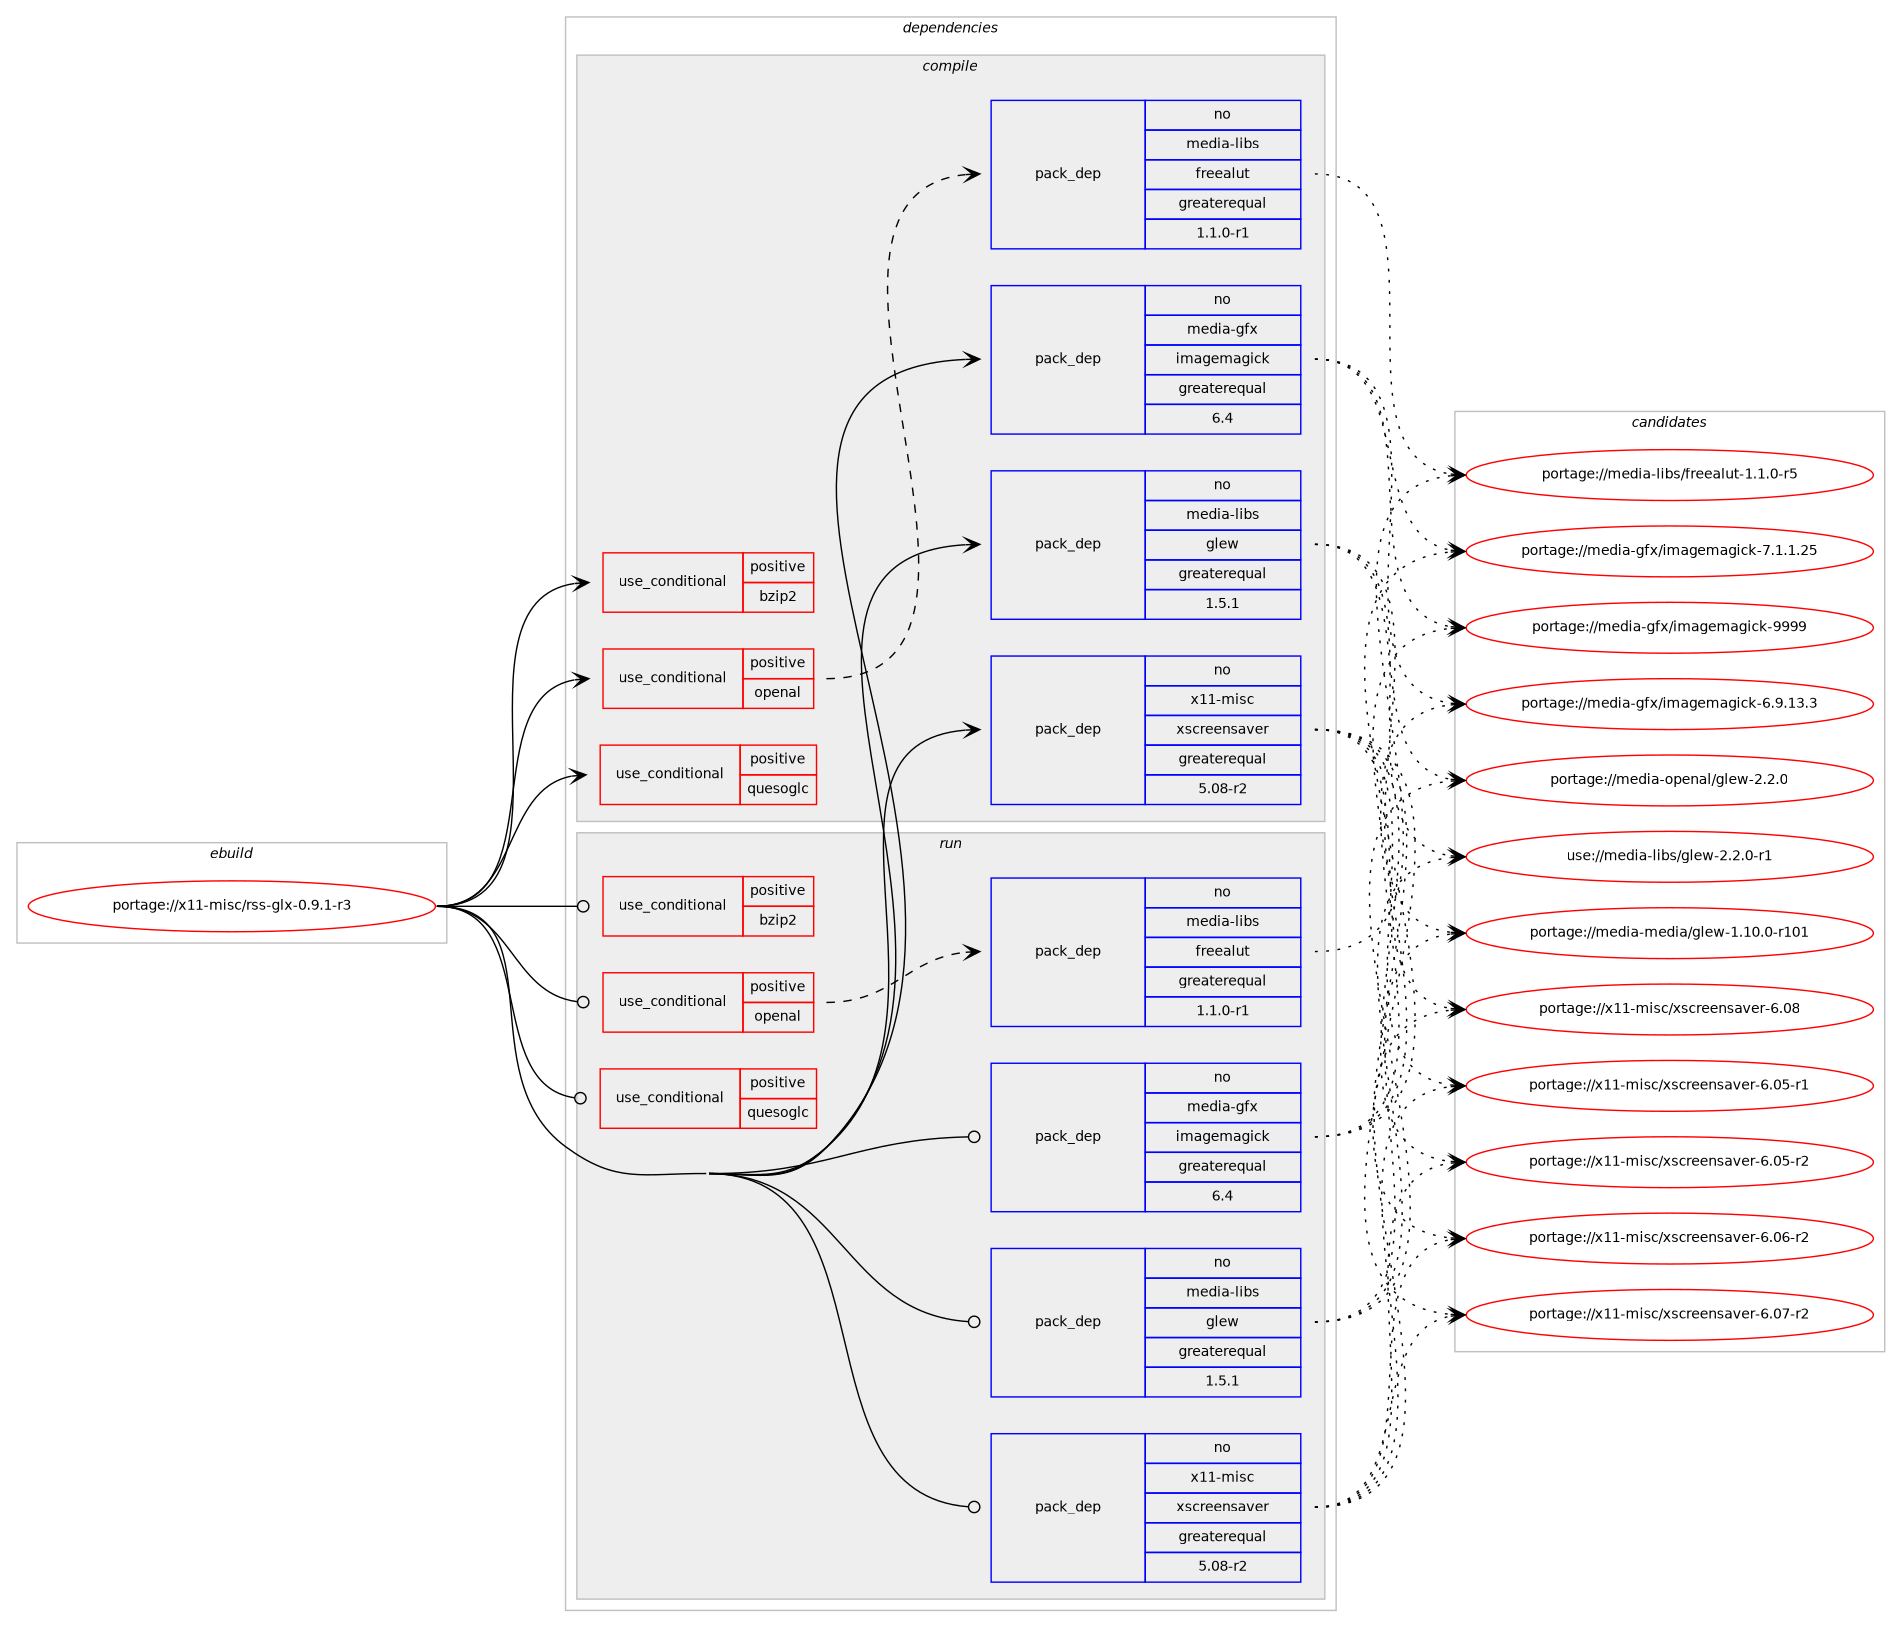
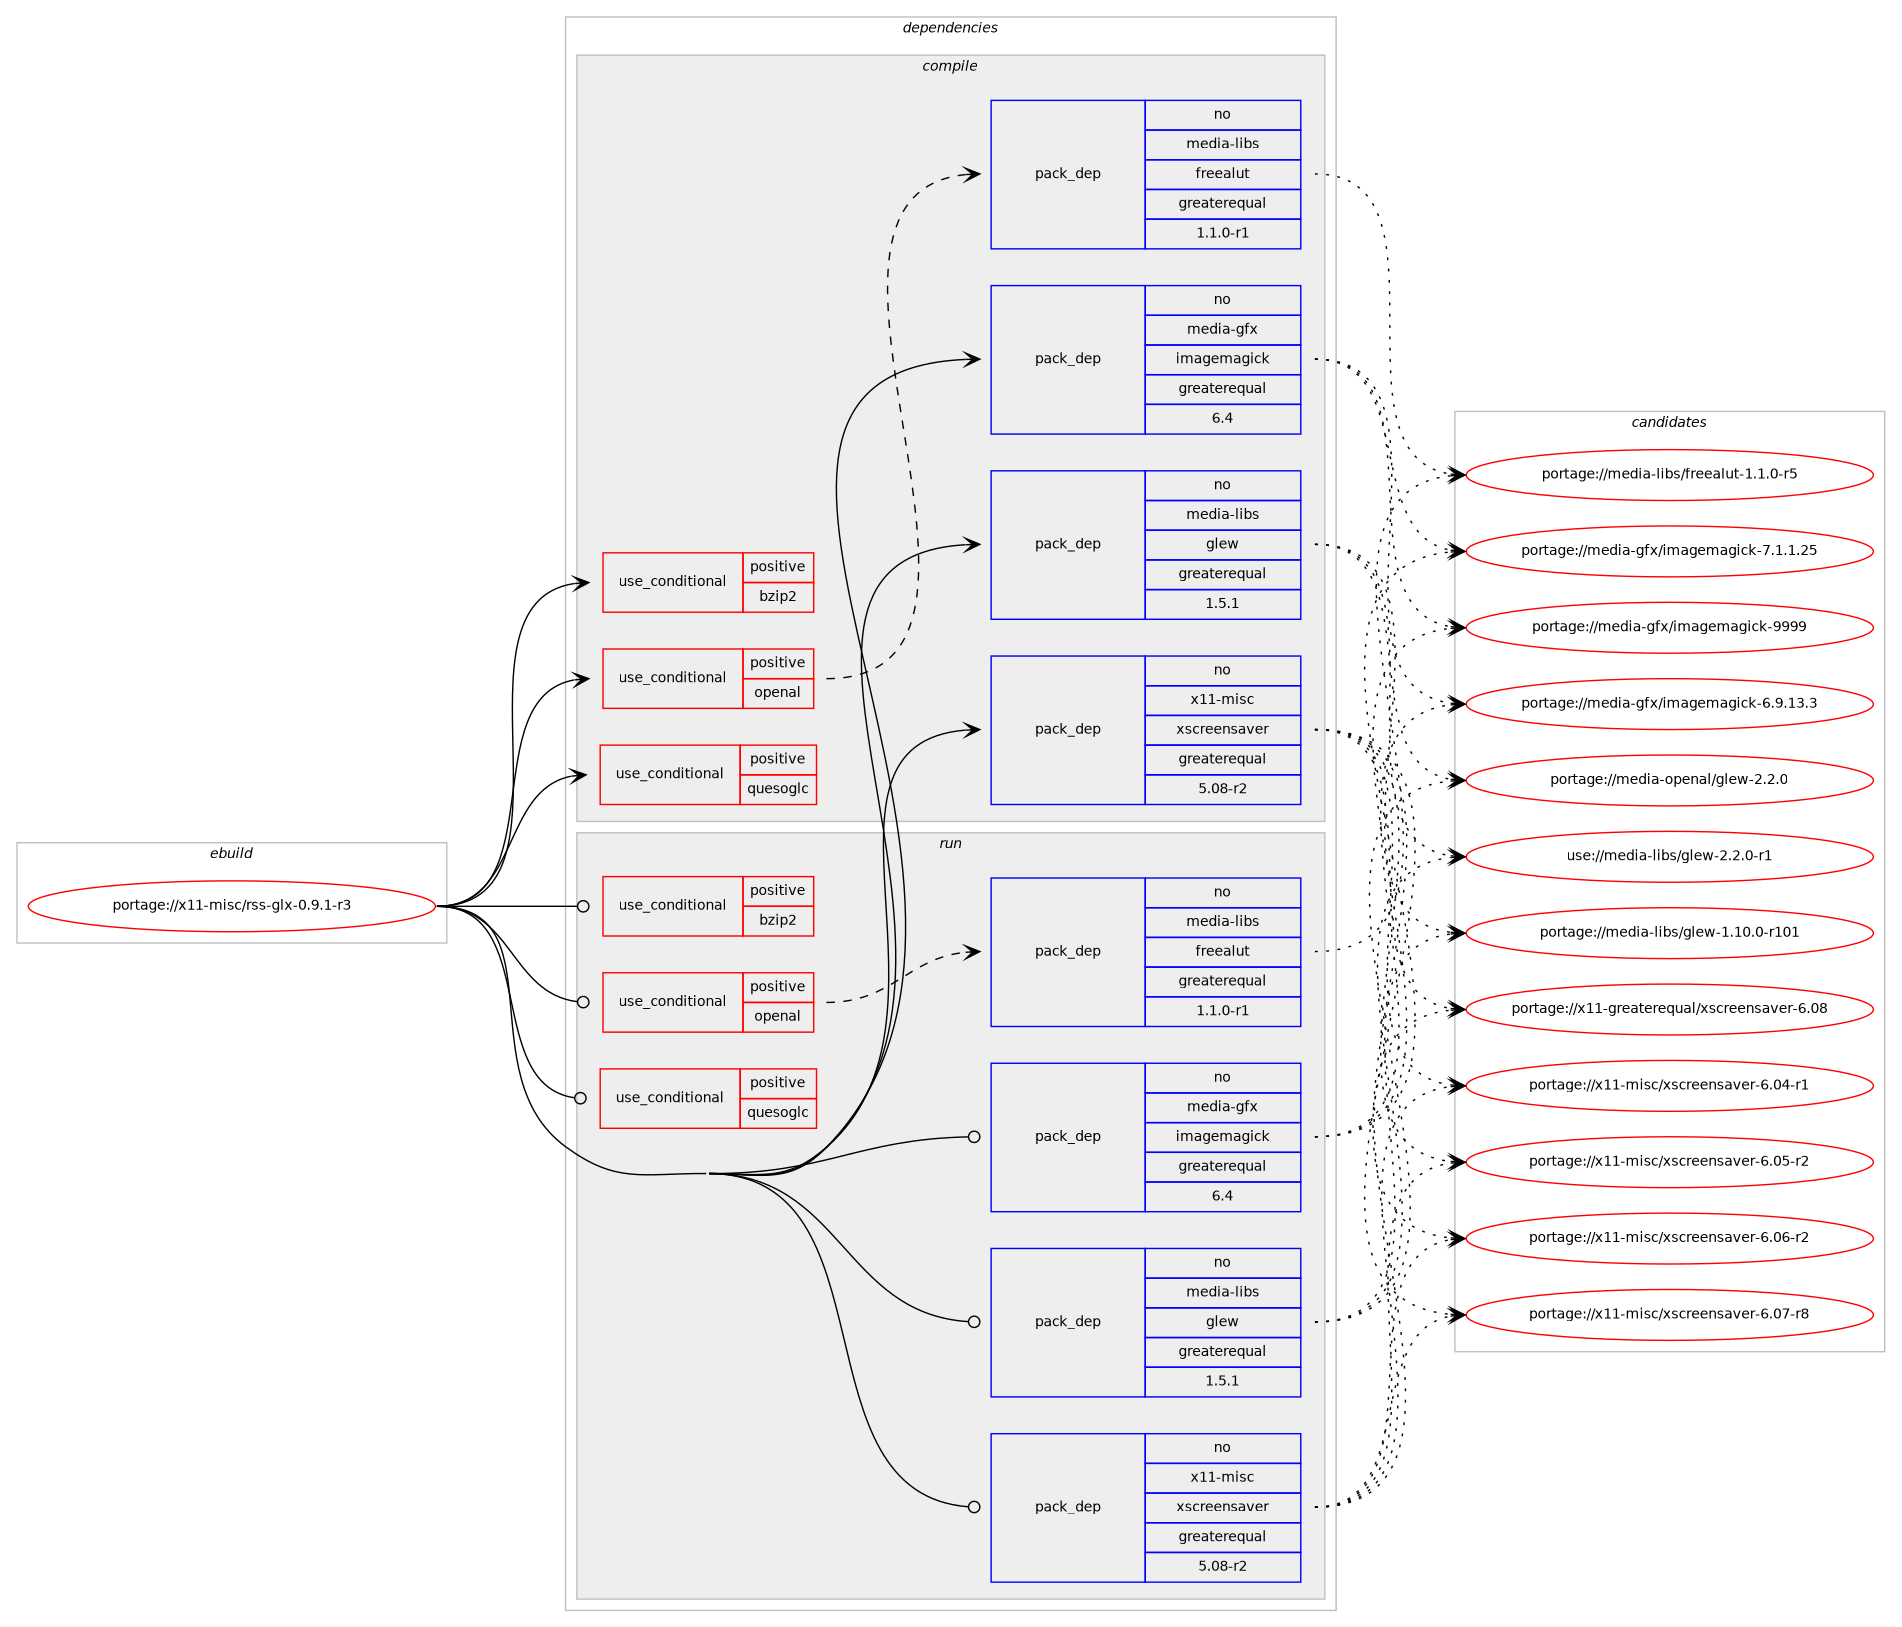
node "portage://media-media/glew-1.10.0-r101": label "portage://media-media/glew-1.10.0-r101" -> "portage://media-libs/glew-1.10.0-r101"
node "portage://x11-misc/xscreensaver-6.08": label "portage://x11-misc/xscreensaver-6.08" -> "portage://x11-greaterequal/xscreensaver-6.08"
node "portage://x11-misc/xscreensaver-6.05-r1": label "portage://x11-misc/xscreensaver-6.05-r1" -> "portage://x11-misc/xscreensaver-6.04-r1"
node "portage://x11-misc/xscreensaver-6.07-r2": label "portage://x11-misc/xscreensaver-6.07-r2" -> "portage://x11-misc/xscreensaver-6.07-r8"
